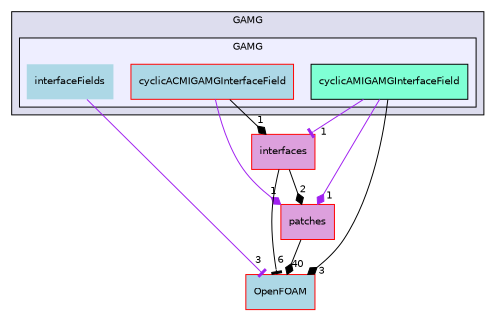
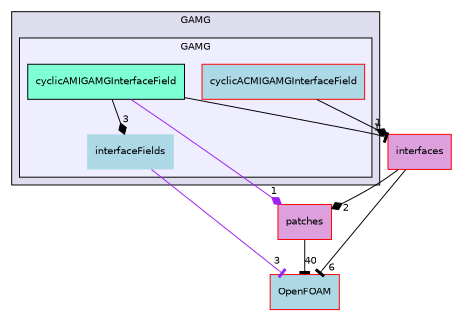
edge "cyclicAMIGAMGInterfaceField" -> "interfaces": color purple -> black
edge "cyclicACMIGAMGInterfaceField" -> "patches": removed
edge "cyclicAMIGAMGInterfaceField" -> "OpenFOAM": now "cyclicAMIGAMGInterfaceField" -> "interfaceFields"
edge "patches" -> "OpenFOAM": arrowhead diamond -> tee
